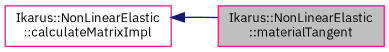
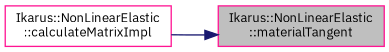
edge "Ikarus::NonLinearElastic ::materialTangent" -> "Ikarus::NonLinearElastic ::calculateMatrixImpl": reversed
